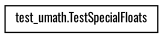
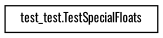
node "test_umath.TestSpecialFloats": label "test_umath.TestSpecialFloats" -> "test_test.TestSpecialFloats"
